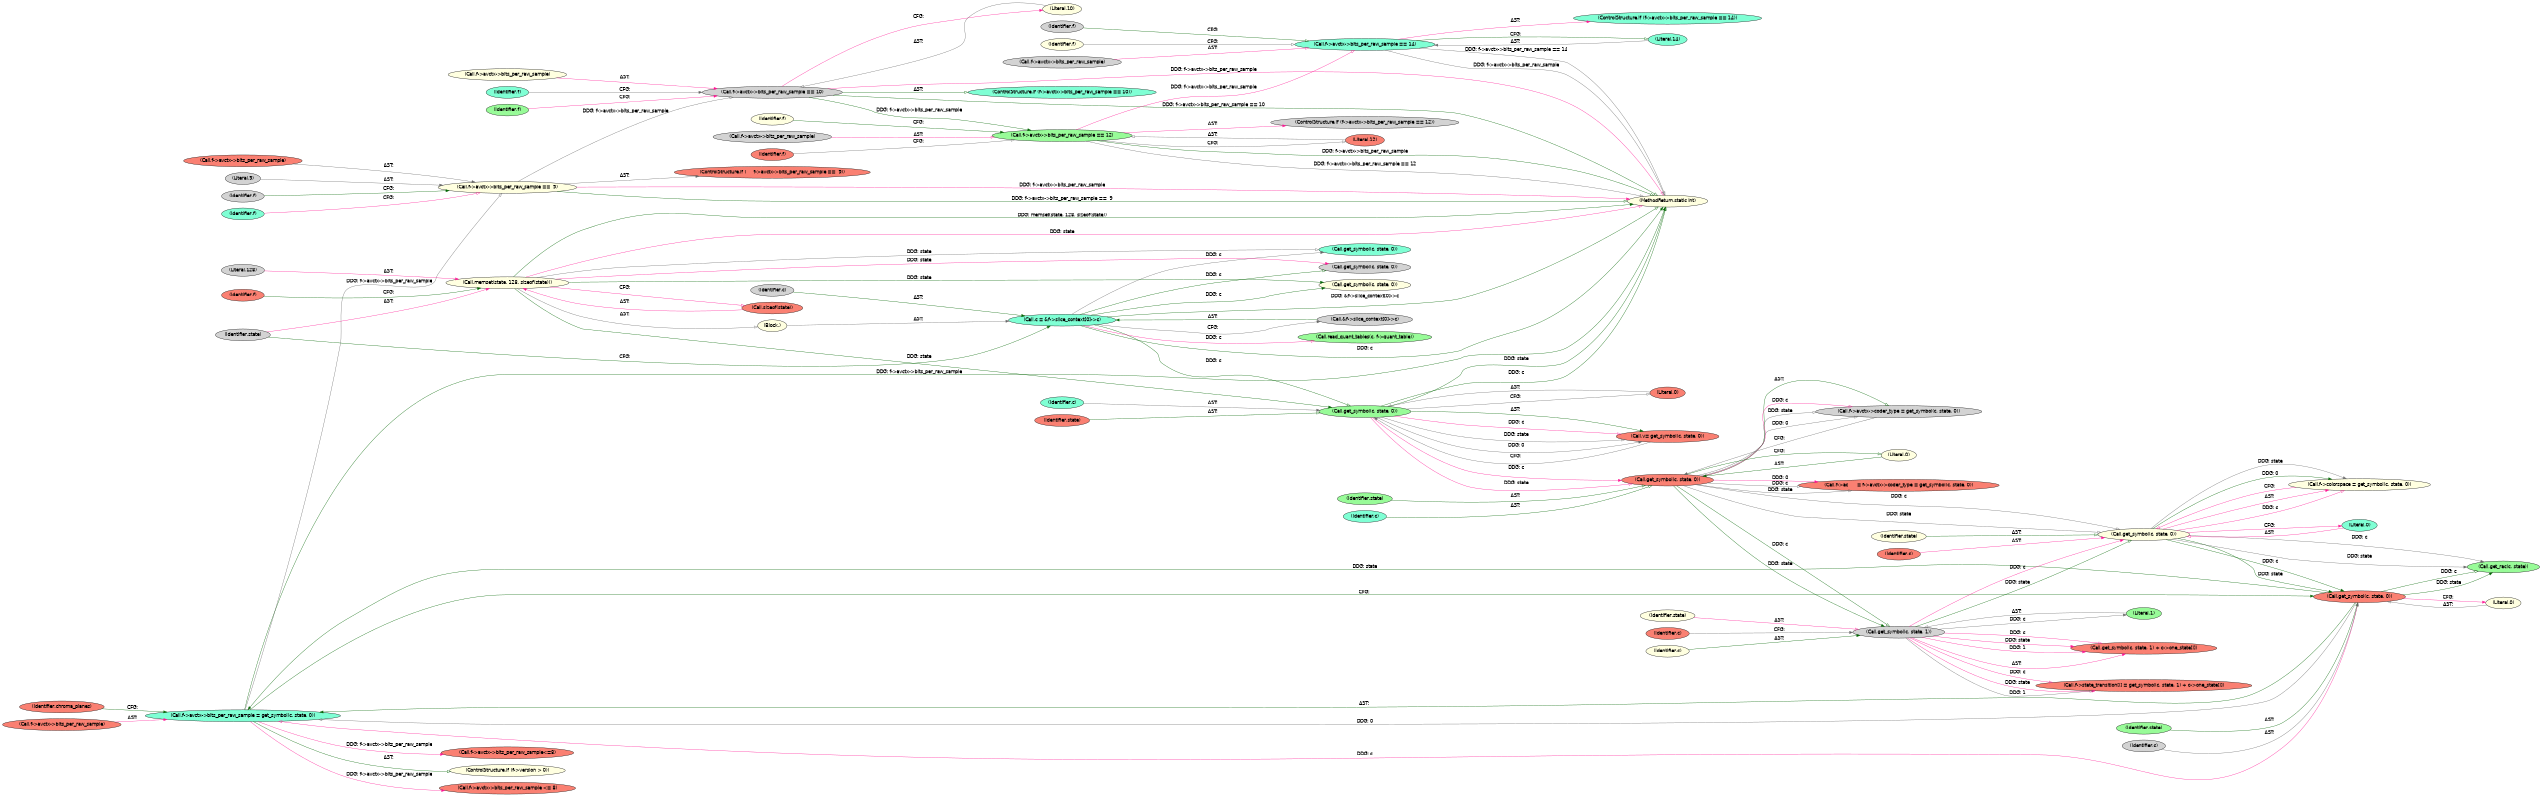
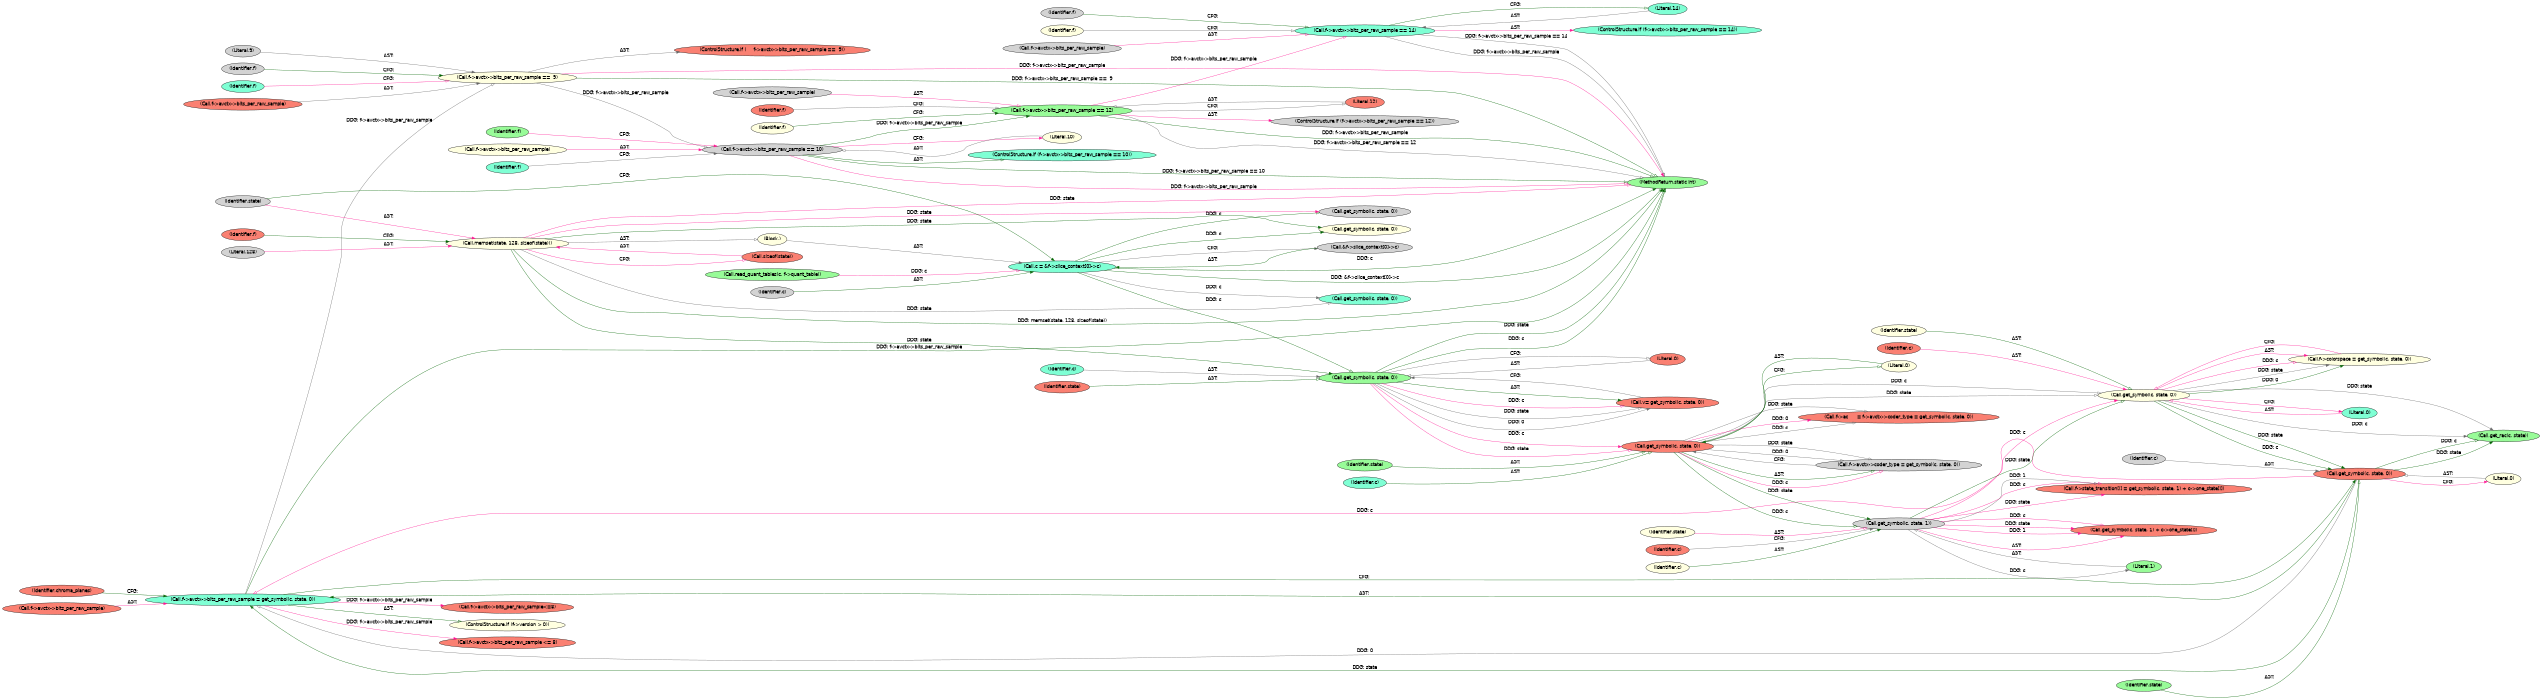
node "(MethodReturn,static int)": fillcolor lightyellow -> palegreen
edge "(Call,c = &f->slice_context[0]->c)" -> "(Call,read_quant_tables(c, f->quant_table))": reversed
